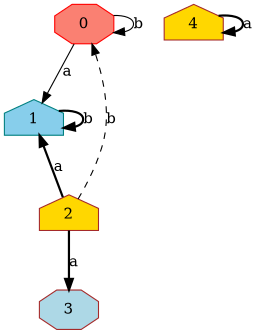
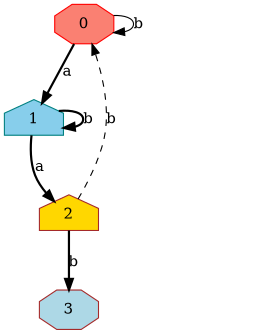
node "4": removed
edge "0" -> "1": style solid -> bold
edge "2" -> "1": reversed
edge "2" -> "3": label "a" -> "b"
